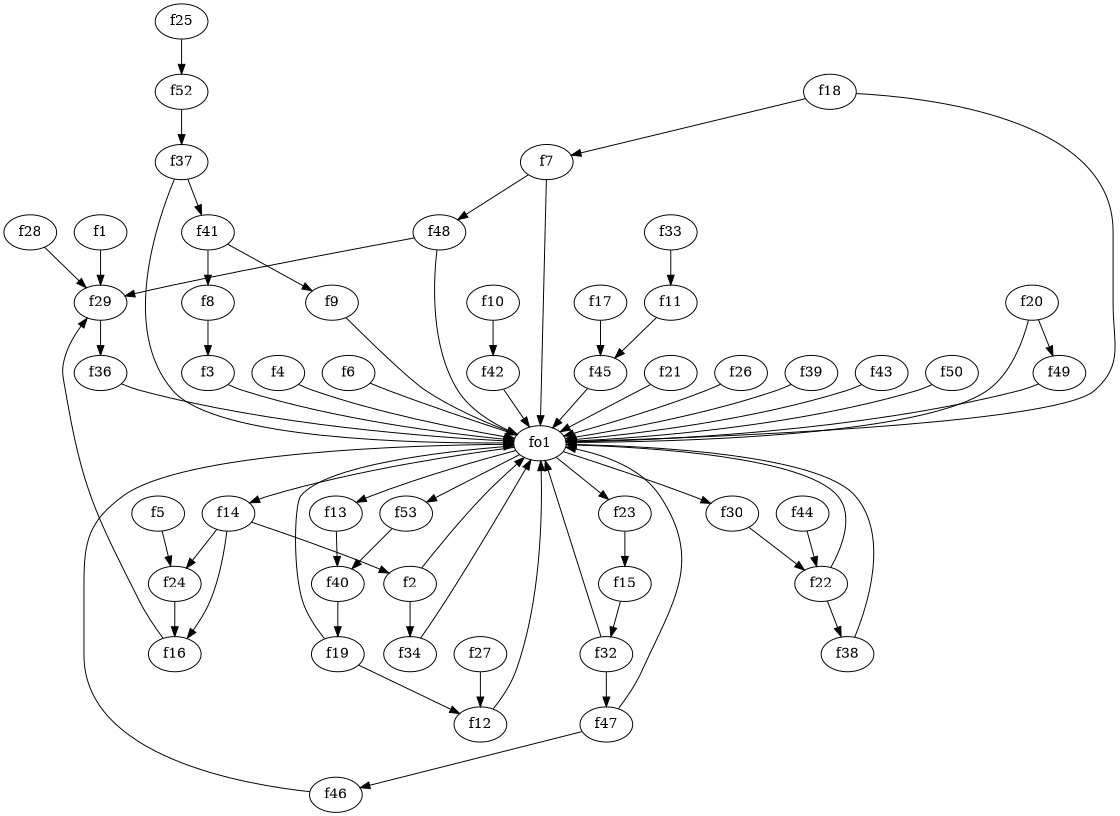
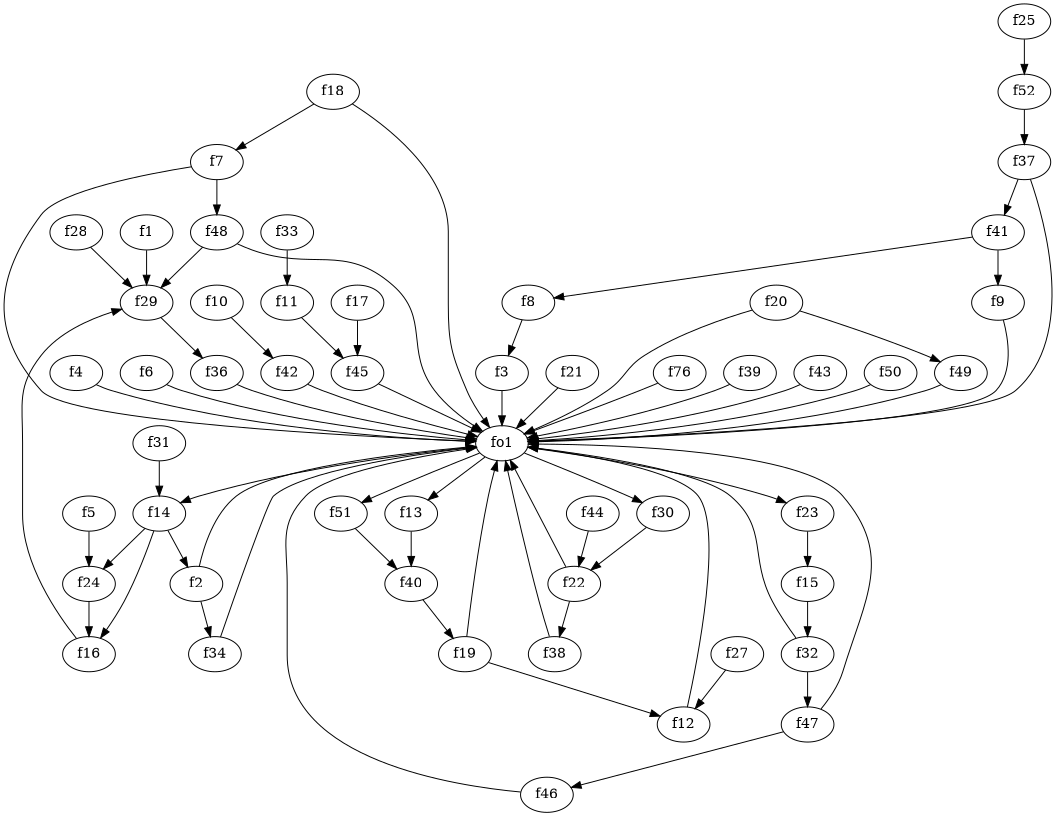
node "f26": label "f26" -> "f76"
node "f31": added
node "f53": label "f53" -> "f51"
